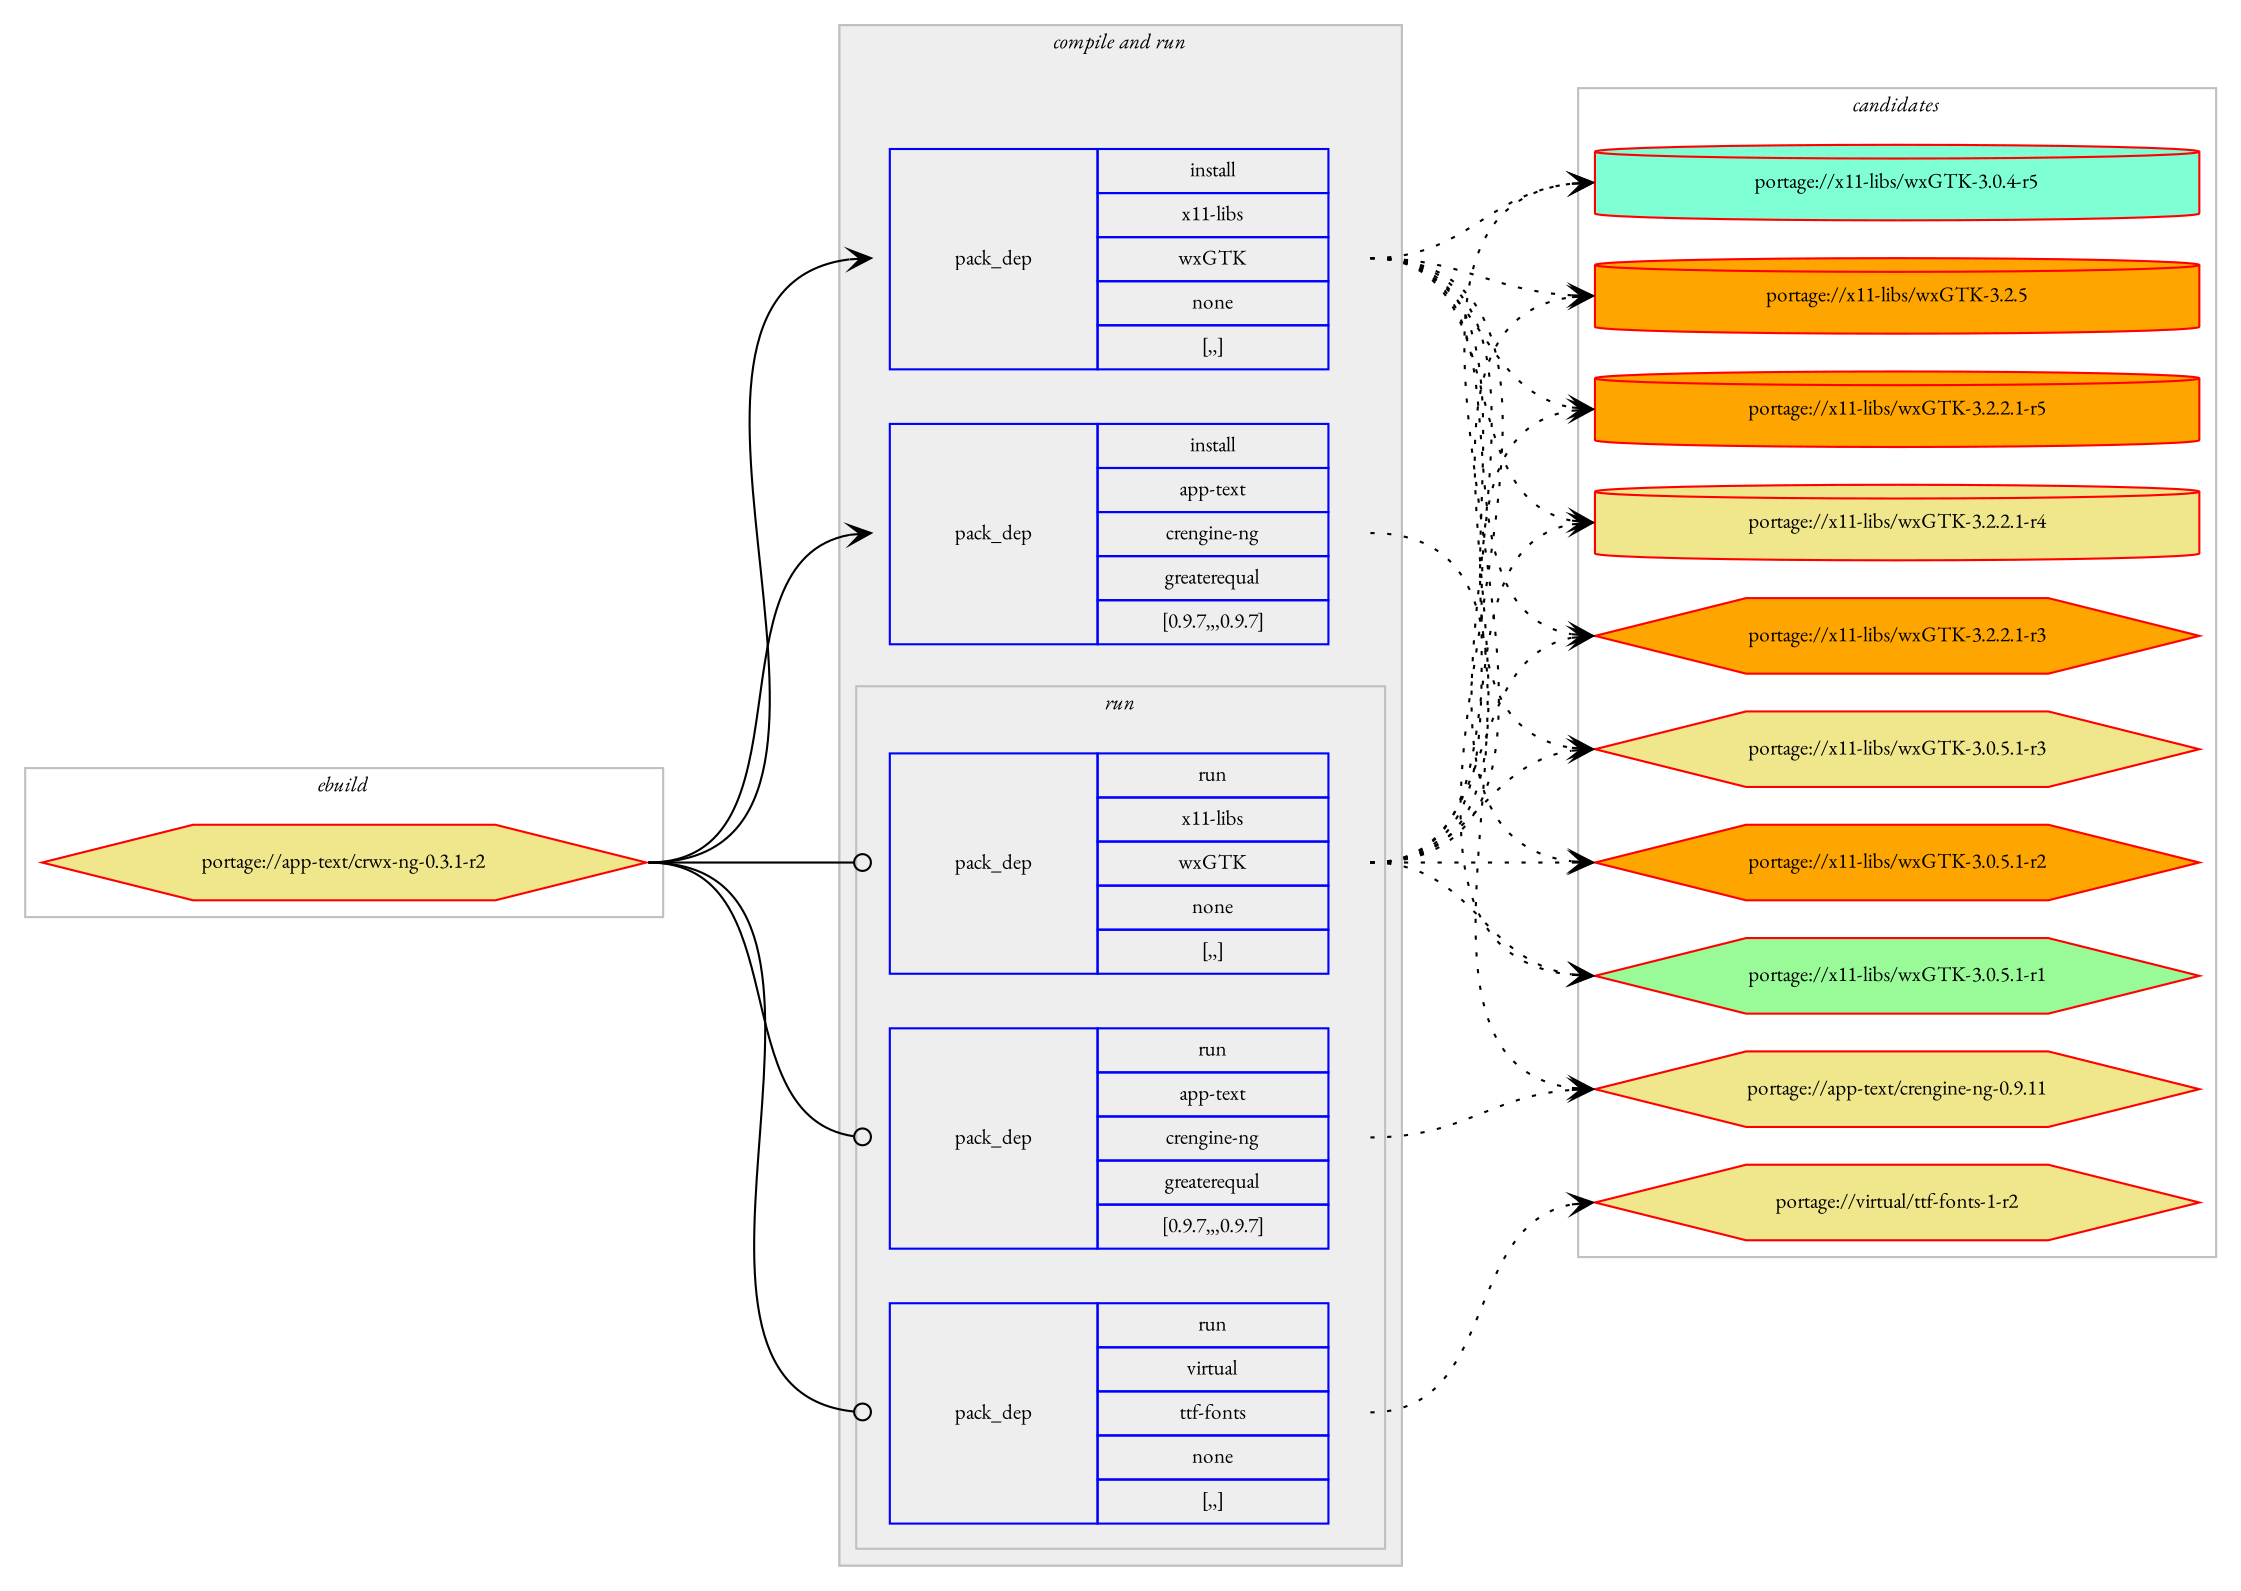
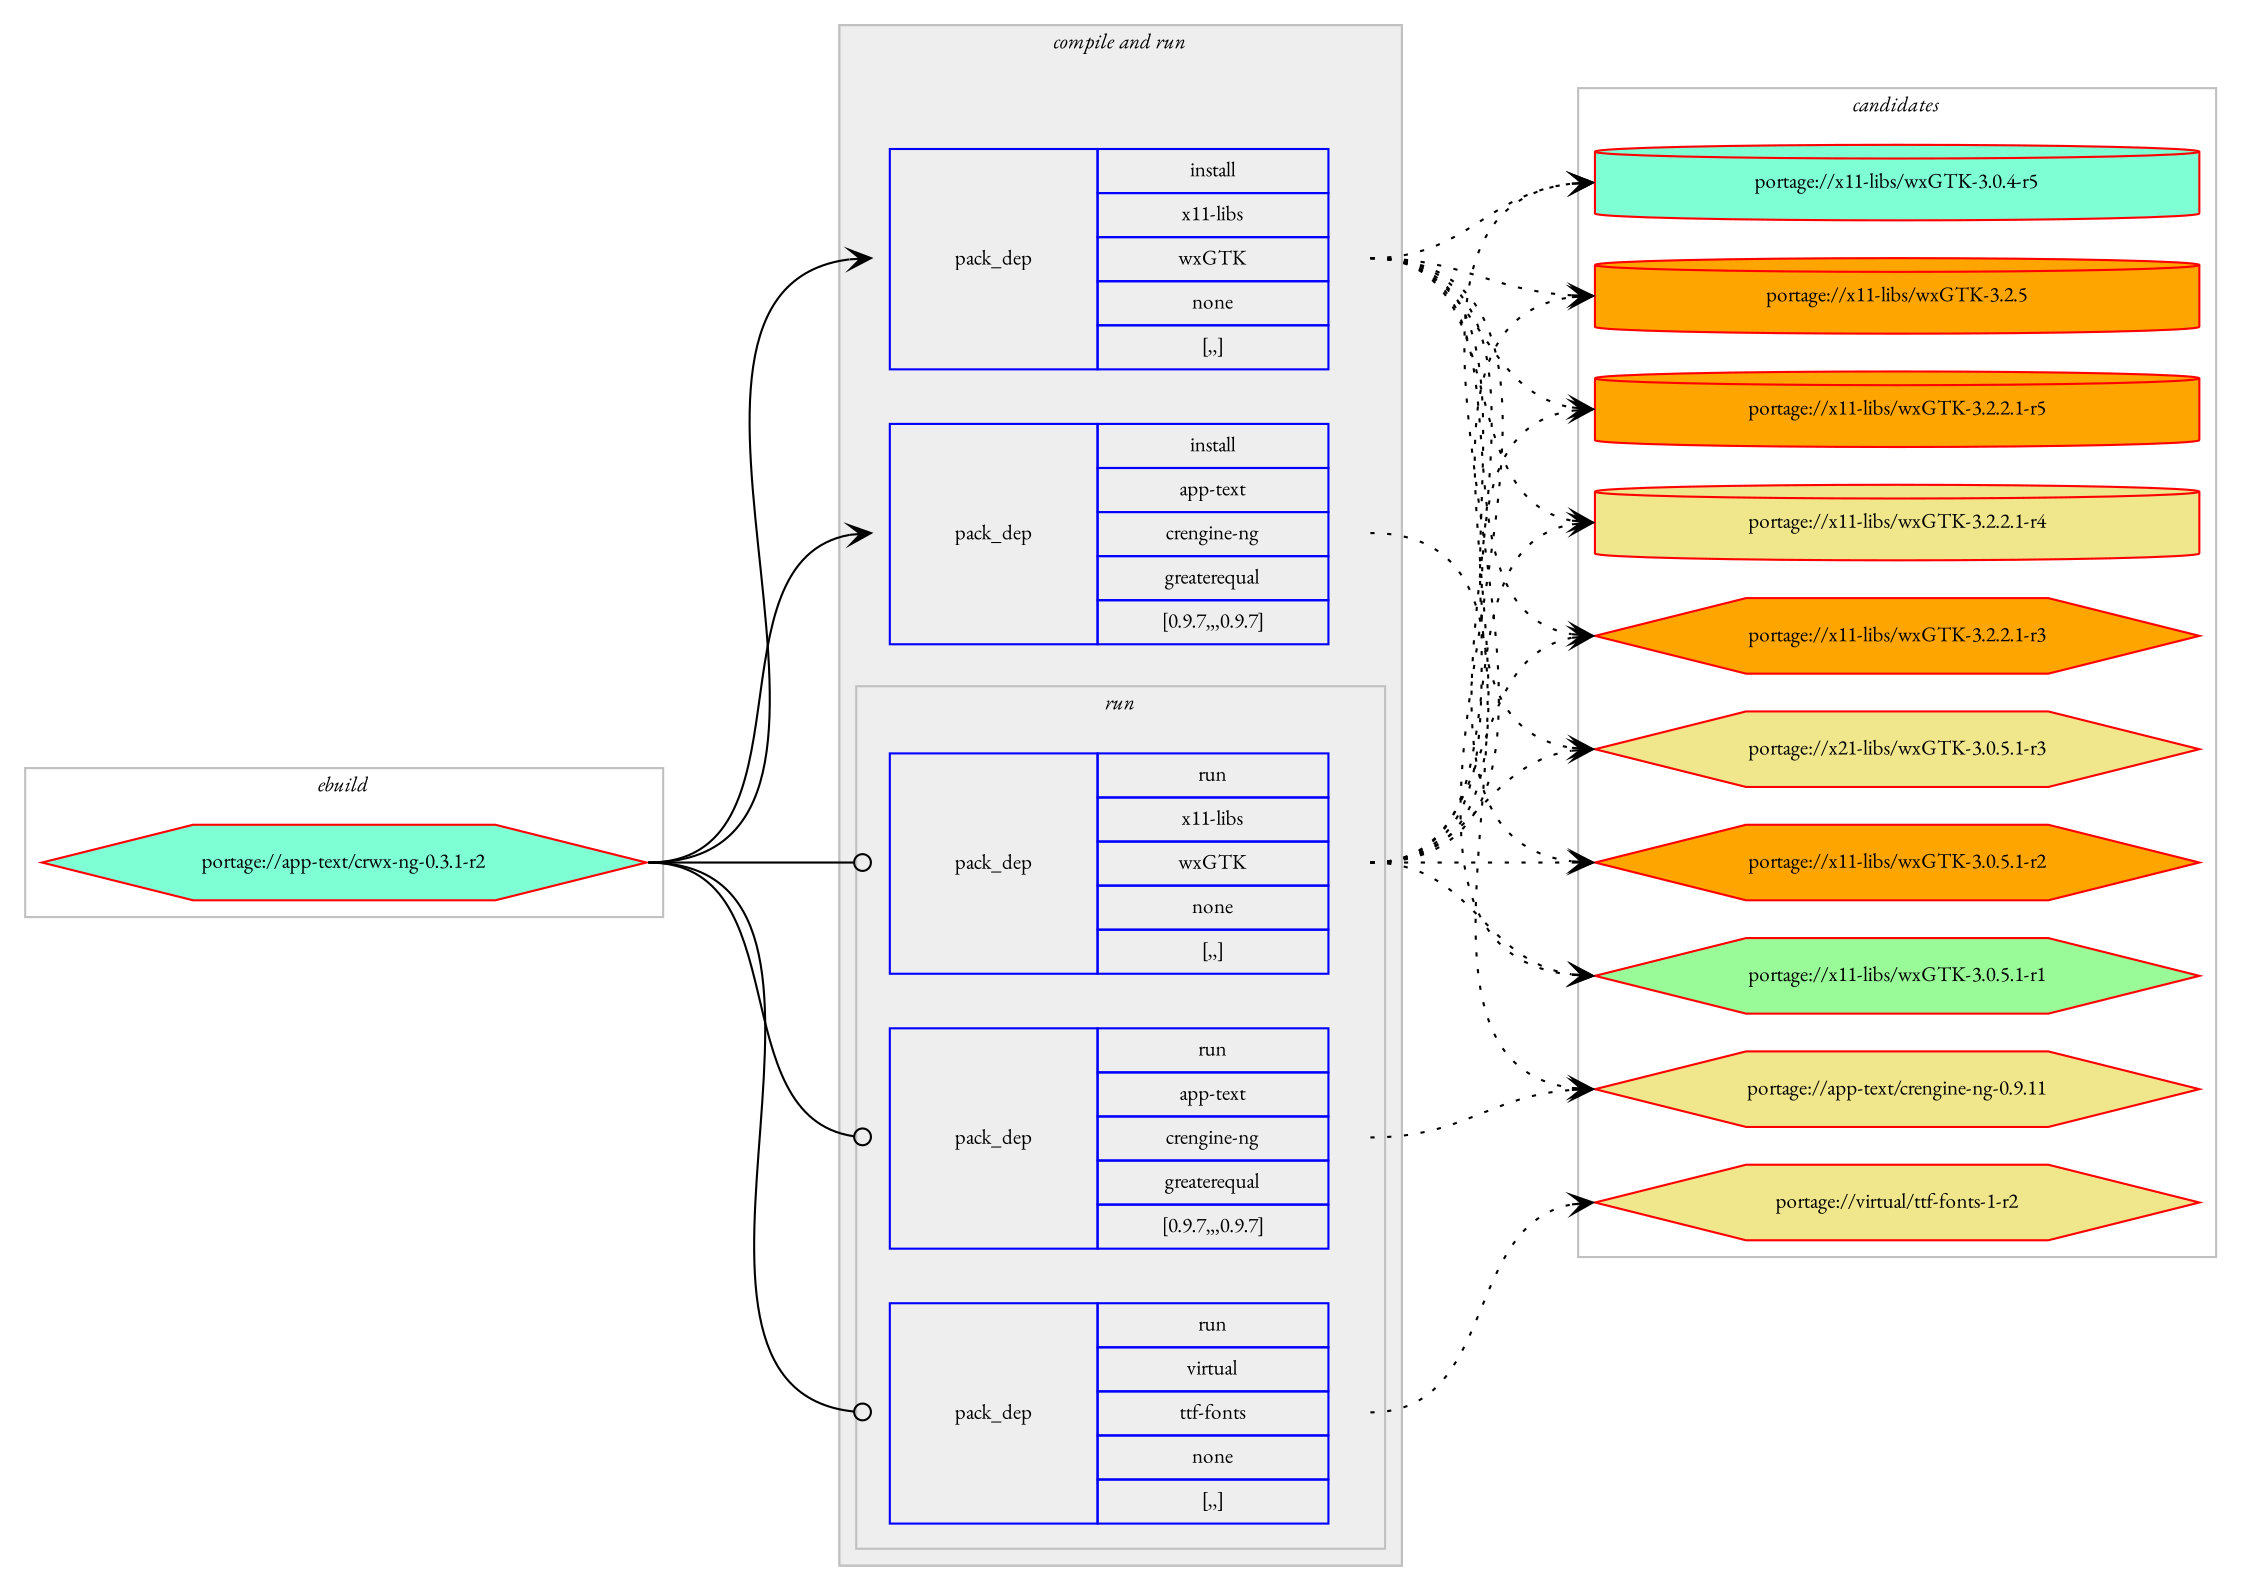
node "portage://x11-libs/wxGTK-3.0.5.1-r3": label "portage://x11-libs/wxGTK-3.0.5.1-r3" -> "portage://x21-libs/wxGTK-3.0.5.1-r3"
node "portage://app-text/crwx-ng-0.3.1-r2": fillcolor khaki -> aquamarine
